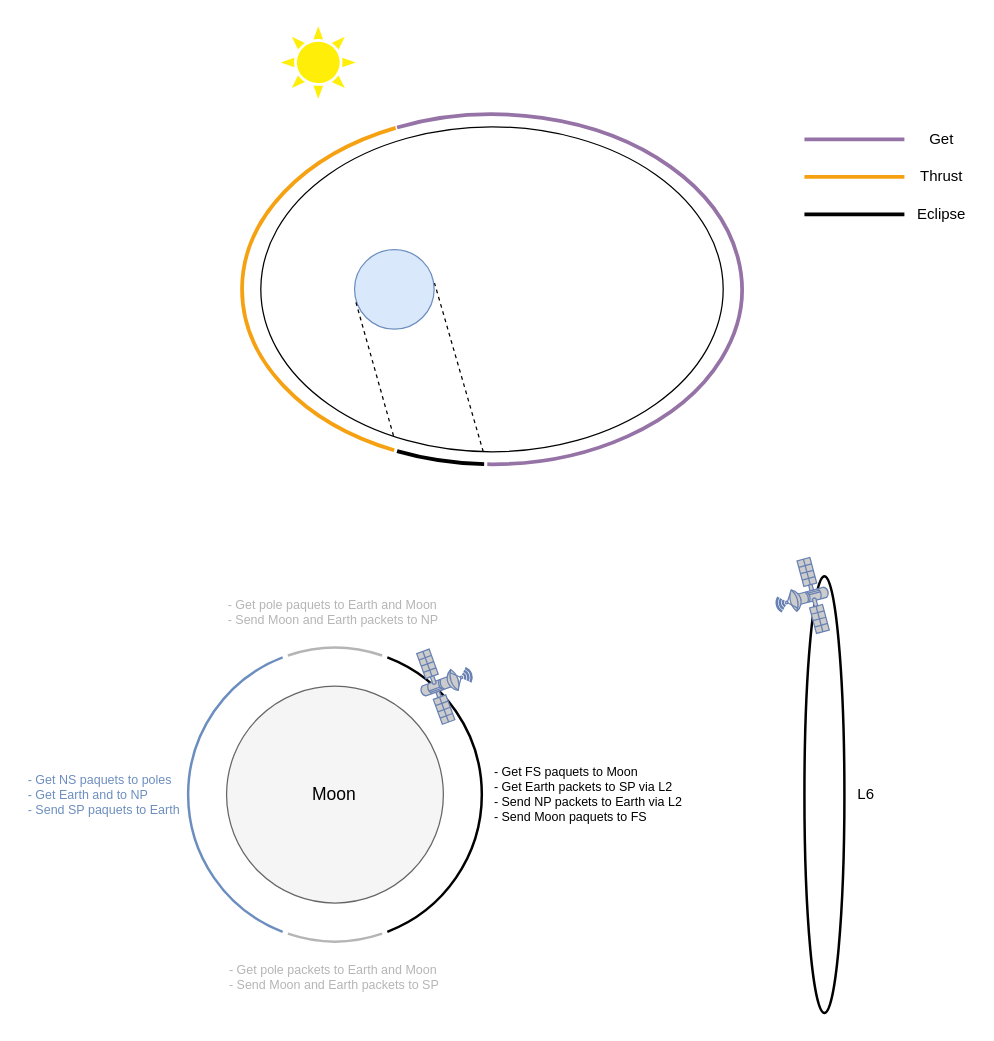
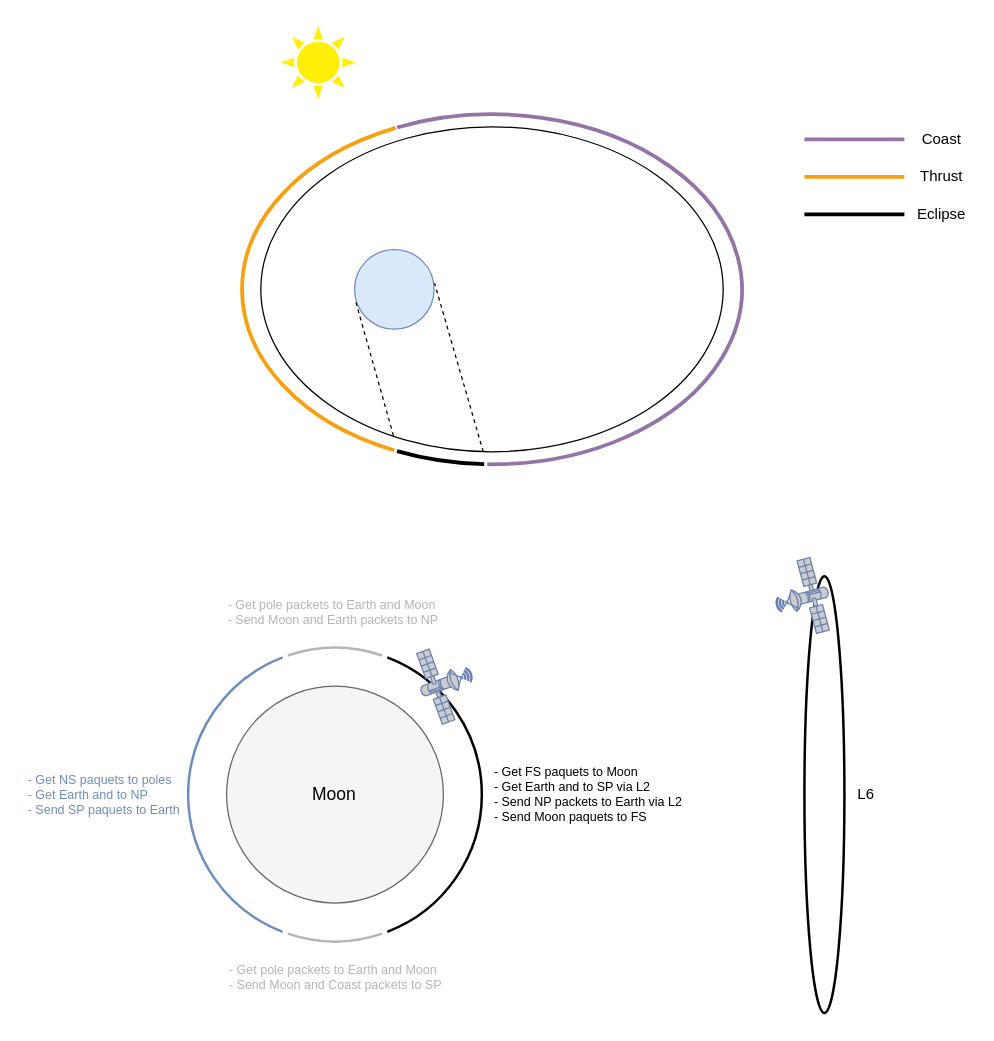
node "Get": label "Get" -> "Coast"
node "- Get pole paquets to Earth and Moon - Send Moon and Earth packets to NP": label "- Get pole paquets to Earth and Moon - Send Moon and Earth packets to NP" -> "- Get pole packets to Earth and Moon - Send Moon and Earth packets to NP"
node "- Get FS paquets to Moon - Get Earth packets to SP via L2- Send NP packets to Earth via L2 - Send Moon paquets to FS": label "- Get FS paquets to Moon - Get Earth packets to SP via L2- Send NP packets to Earth via L2 - Send Moon paquets to FS" -> "- Get FS paquets to Moon - Get Earth and to SP via L2- Send NP packets to Earth via L2 - Send Moon paquets to FS"
node "- Get pole packets to Earth and Moon- Send Moon and Earth packets to SP": label "- Get pole packets to Earth and Moon- Send Moon and Earth packets to SP" -> "- Get pole packets to Earth and Moon- Send Moon and Coast packets to SP"
